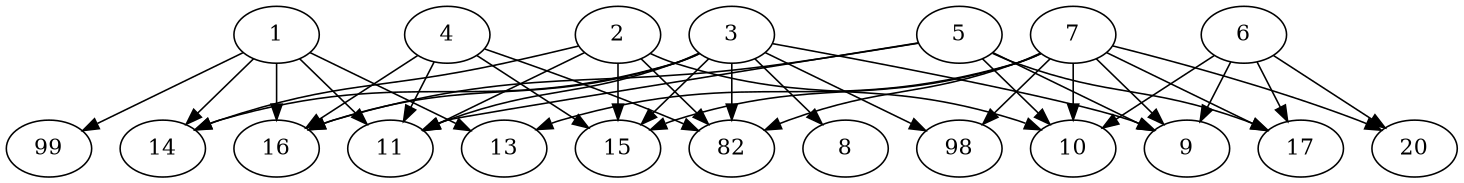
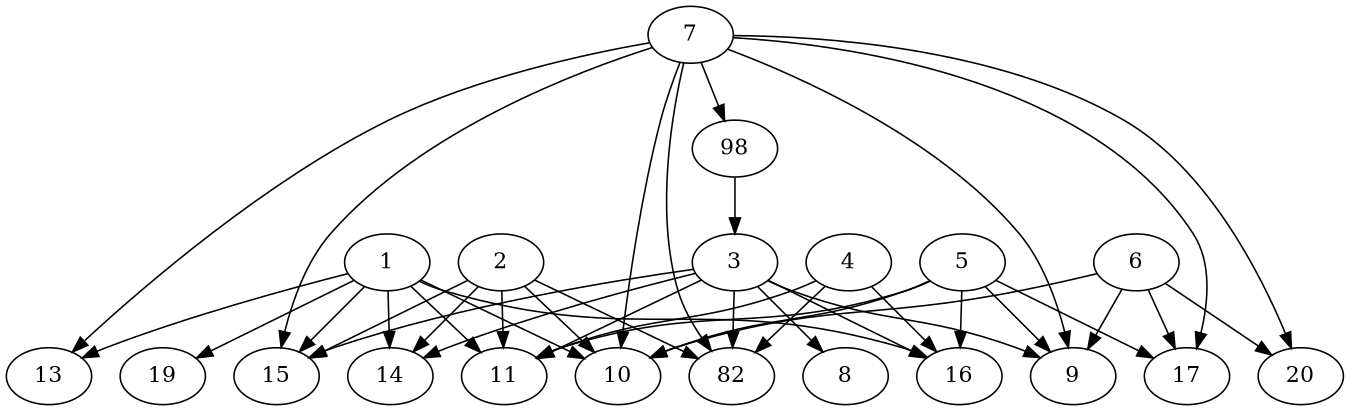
edge "4" -> "15": now "1" -> "15"
edge "3" -> "98": reversed
node "99": label "99" -> "19"
edge "1" -> "10": added
